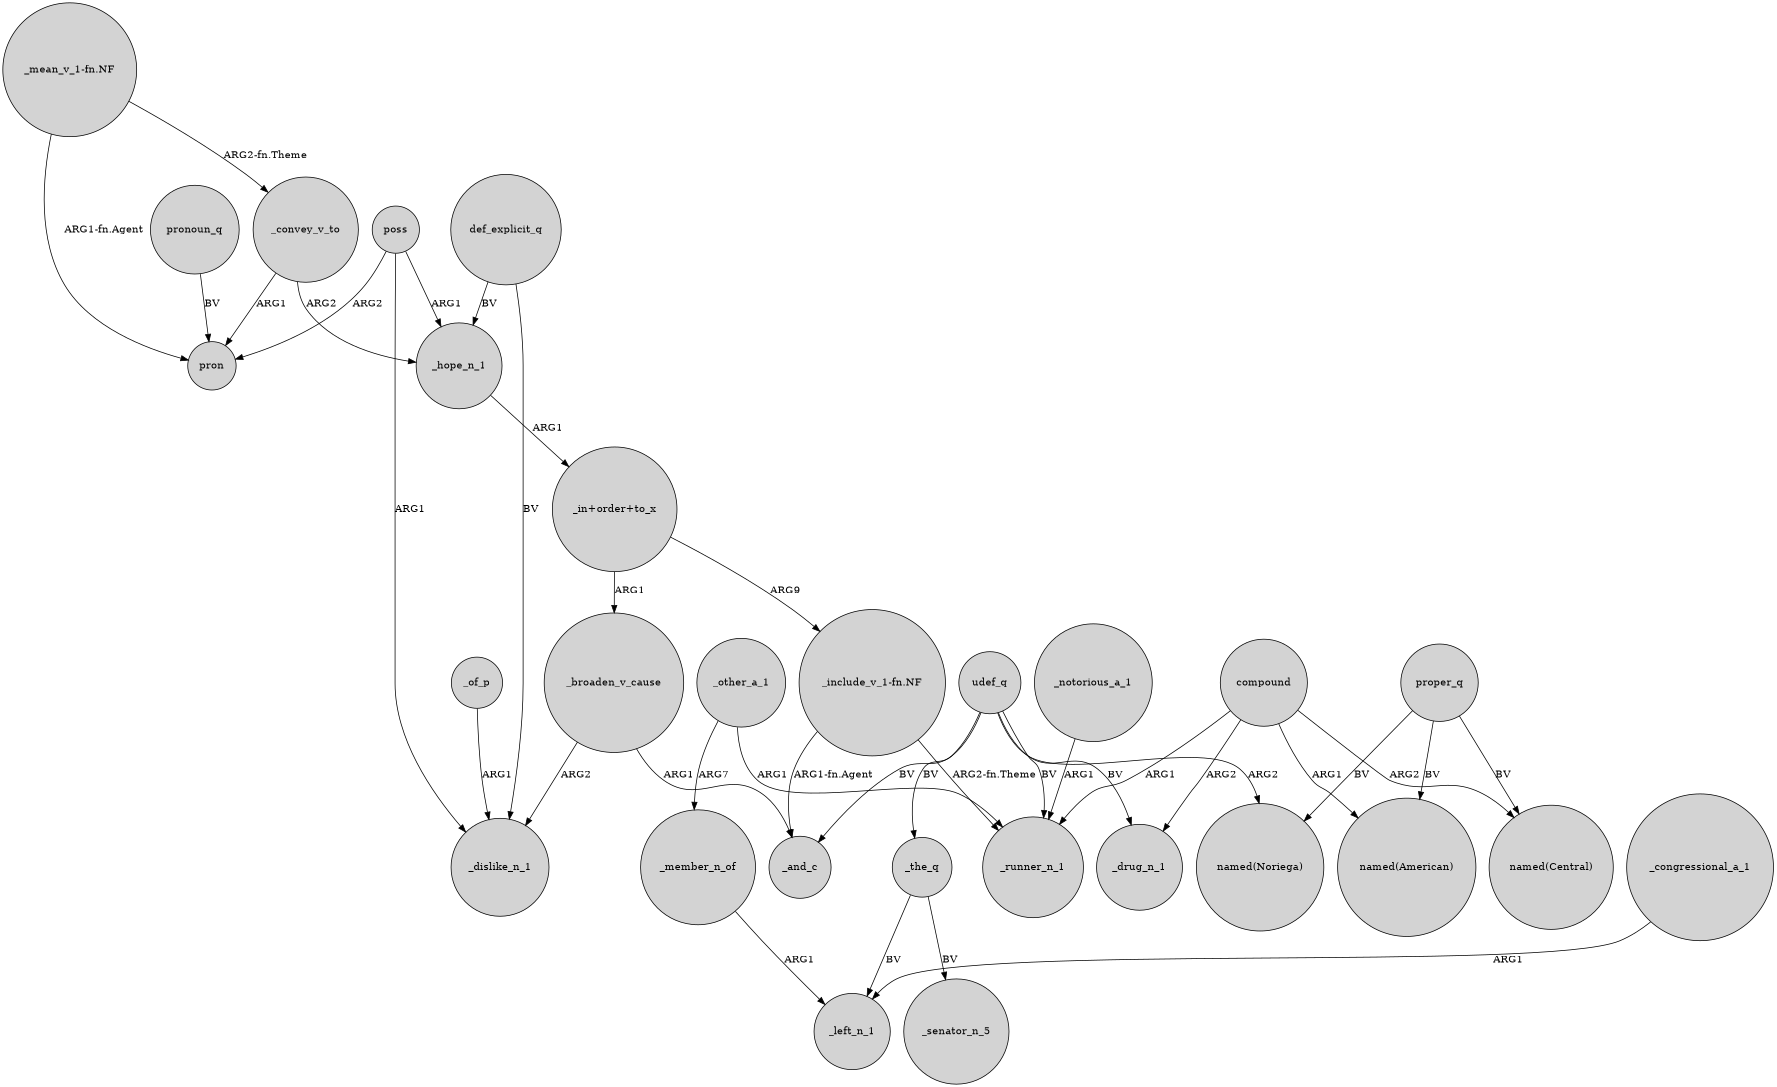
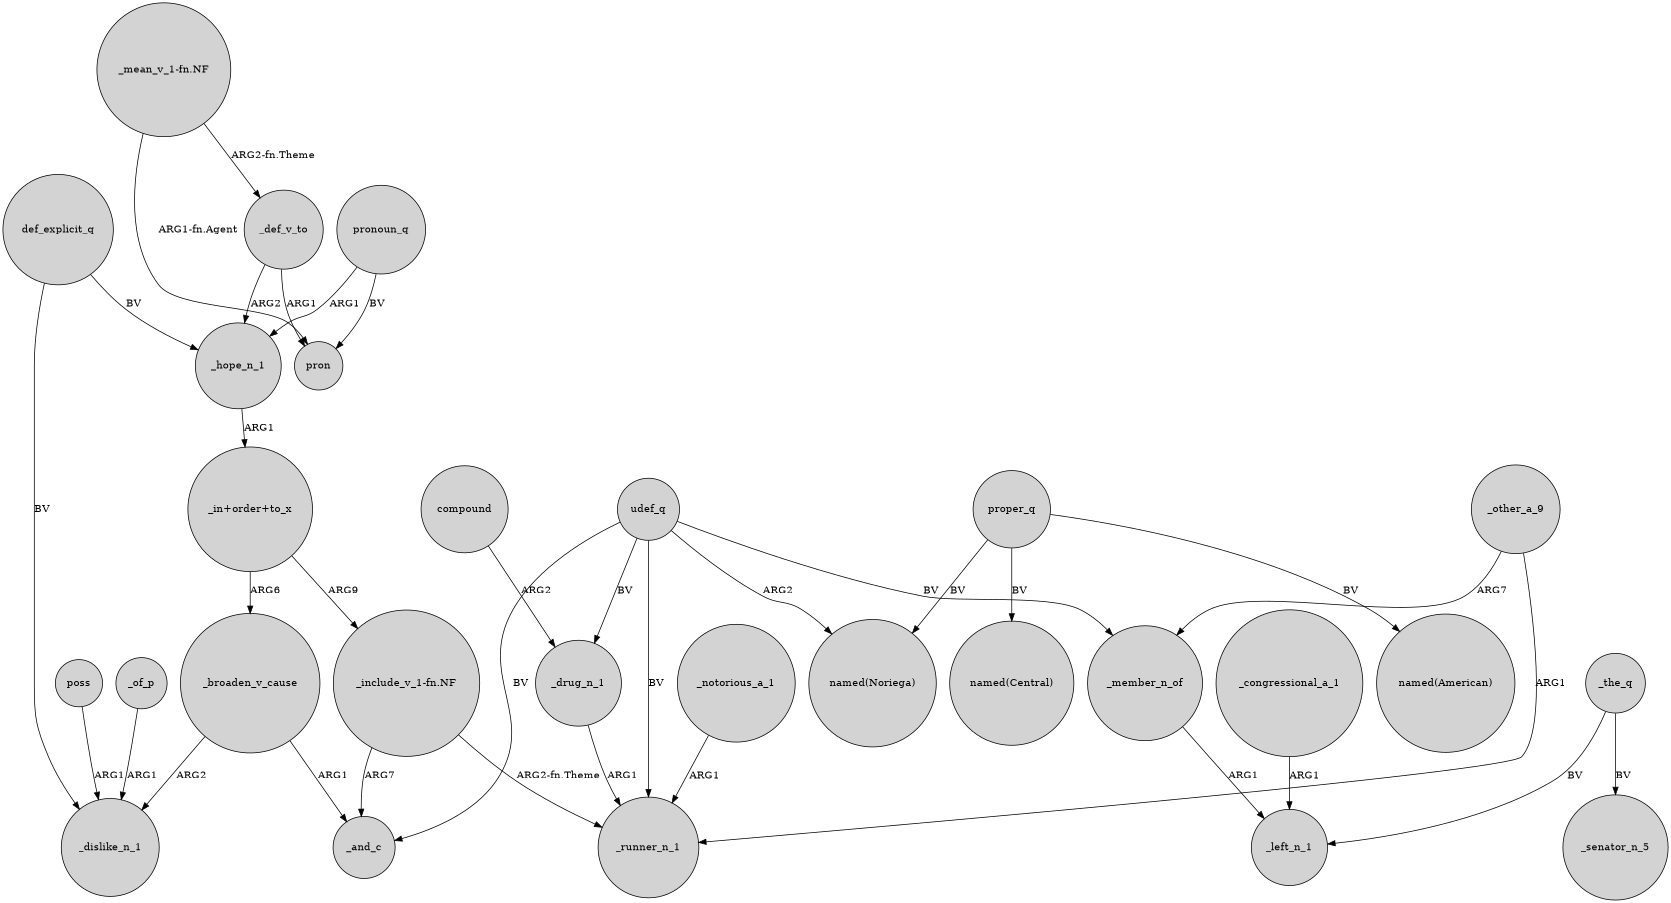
node "_convey_v_to": label "_convey_v_to" -> "_def_v_to"
edge "poss" -> "_hope_n_1": now "pronoun_q" -> "_hope_n_1"
edge "poss" -> "pron": removed, label "ARG2"
edge "_in+order+to_x" -> "_broaden_v_cause": label "ARG1" -> "ARG6"
node "_other_a_1": label "_other_a_1" -> "_other_a_9"
edge "compound" -> "_runner_n_1": now "_drug_n_1" -> "_runner_n_1"
edge "udef_q" -> "_the_q": now "udef_q" -> "_member_n_of"
edge "_include_v_1-fn.NF" -> "_and_c": label "ARG1-fn.Agent" -> "ARG7"
edge "compound" -> "named(American)": removed, label "ARG1"
edge "compound" -> "named(Central)": removed, label "ARG2"
